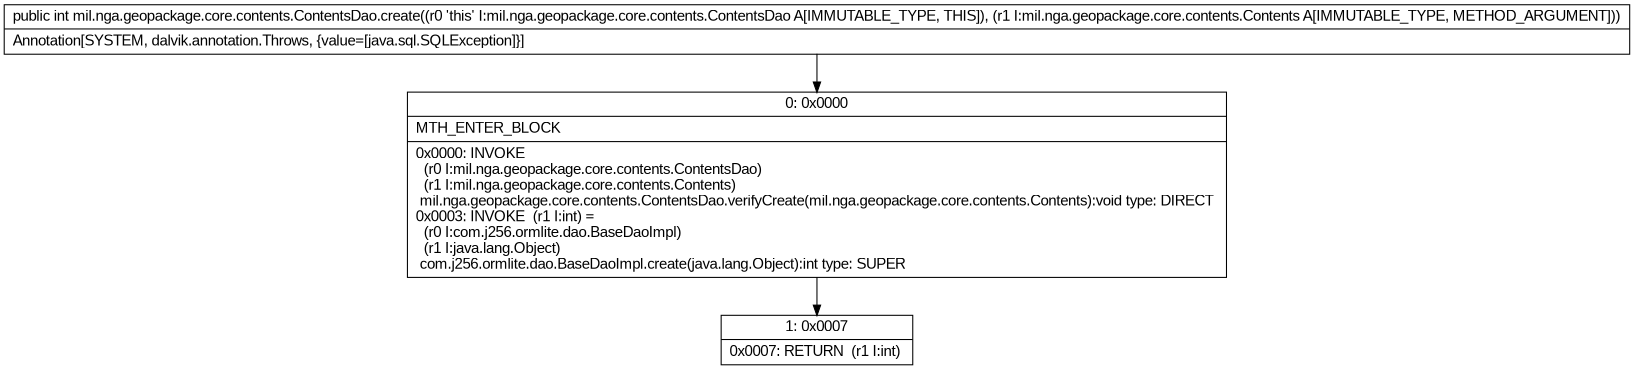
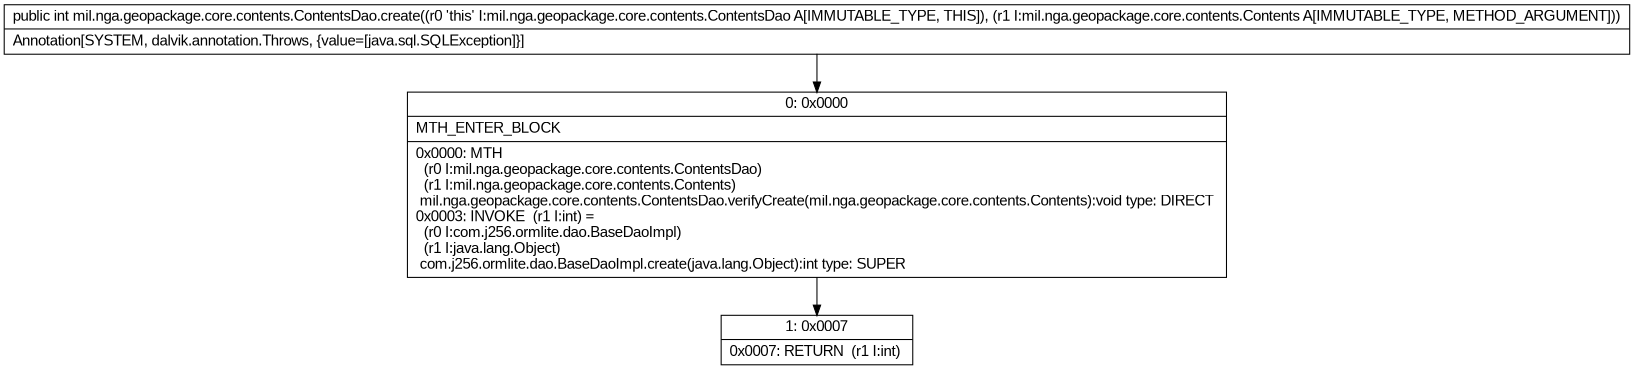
node "0: 0x0000": text "0x0000: INVOKE" -> "0x0000: MTH"
